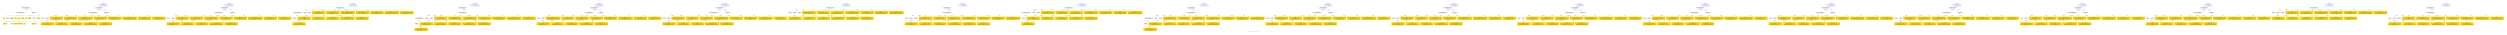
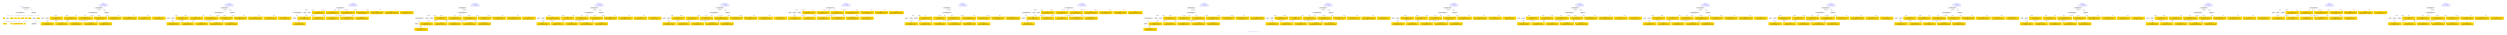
node "birth": fillcolor lightgray -> gold
node "classification": fillcolor gold -> lightgray
